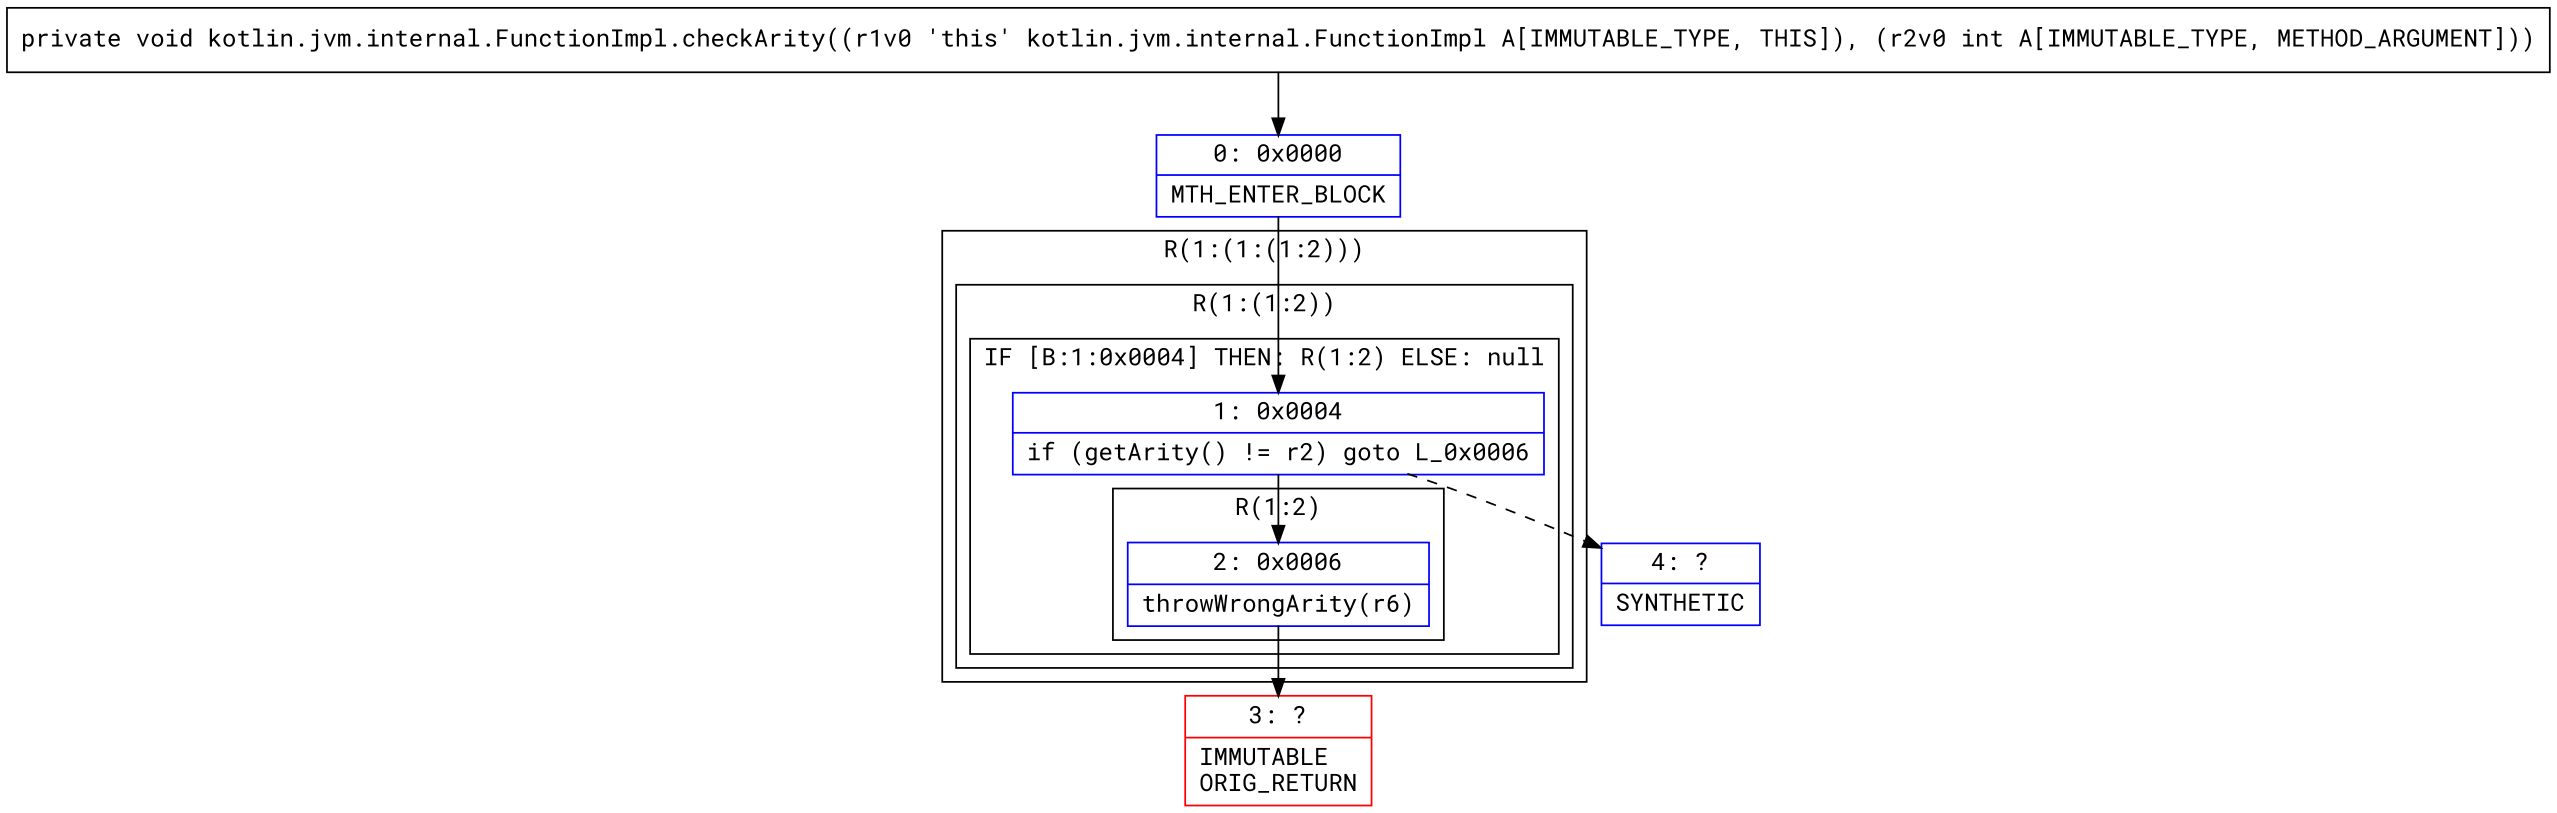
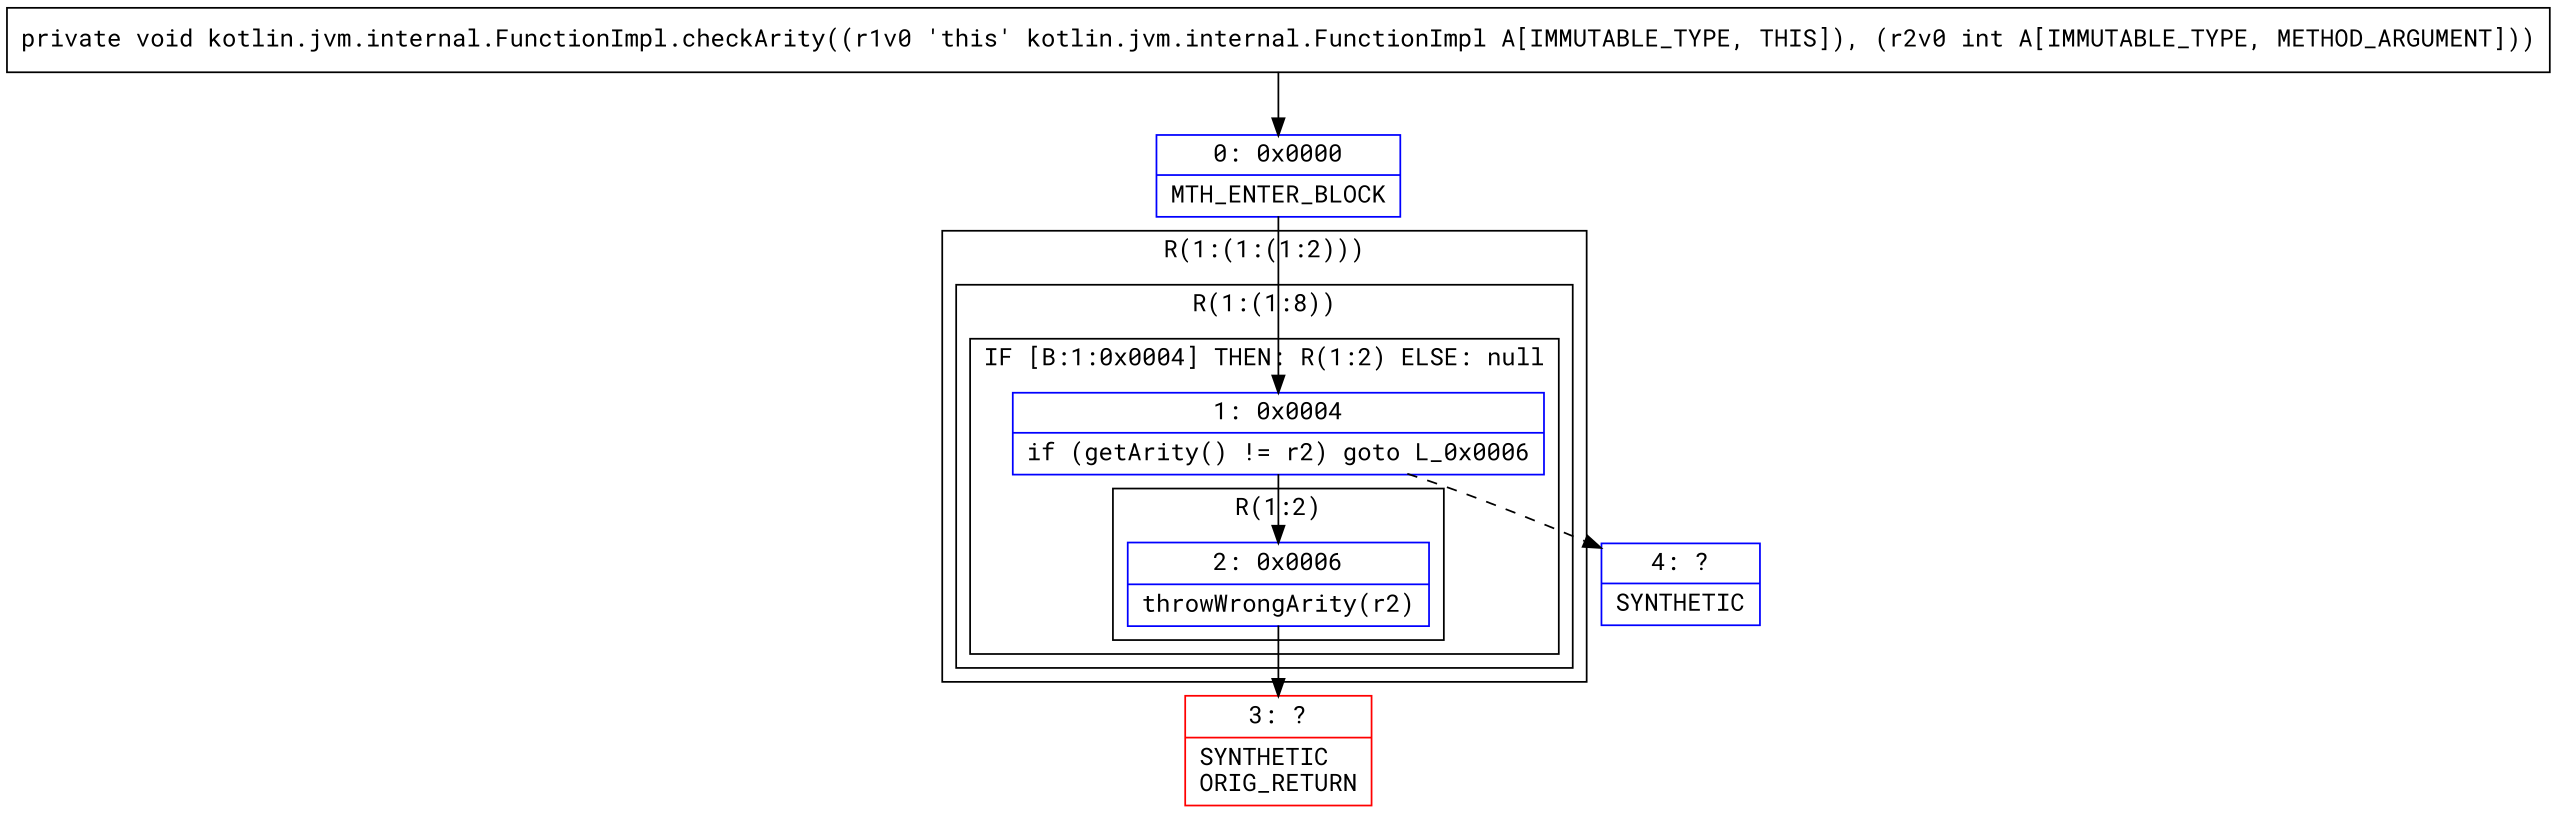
cluster "R(1:(1:2))": label "R(1:(1:2))" -> "R(1:(1:8))"
node "2: 0x0006": text "throwWrongArity(r6)" -> "throwWrongArity(r2)"
node "3: ?": text "IMMUTABLE" -> "SYNTHETIC"
